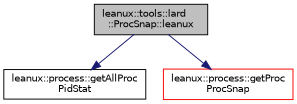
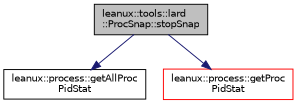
node "leanux::tools::lard ::ProcSnap::leanux": label "leanux::tools::lard ::ProcSnap::leanux" -> "leanux::tools::lard ::ProcSnap::stopSnap"
node "leanux::process::getProc ProcSnap": label "leanux::process::getProc ProcSnap" -> "leanux::process::getProc PidStat"
